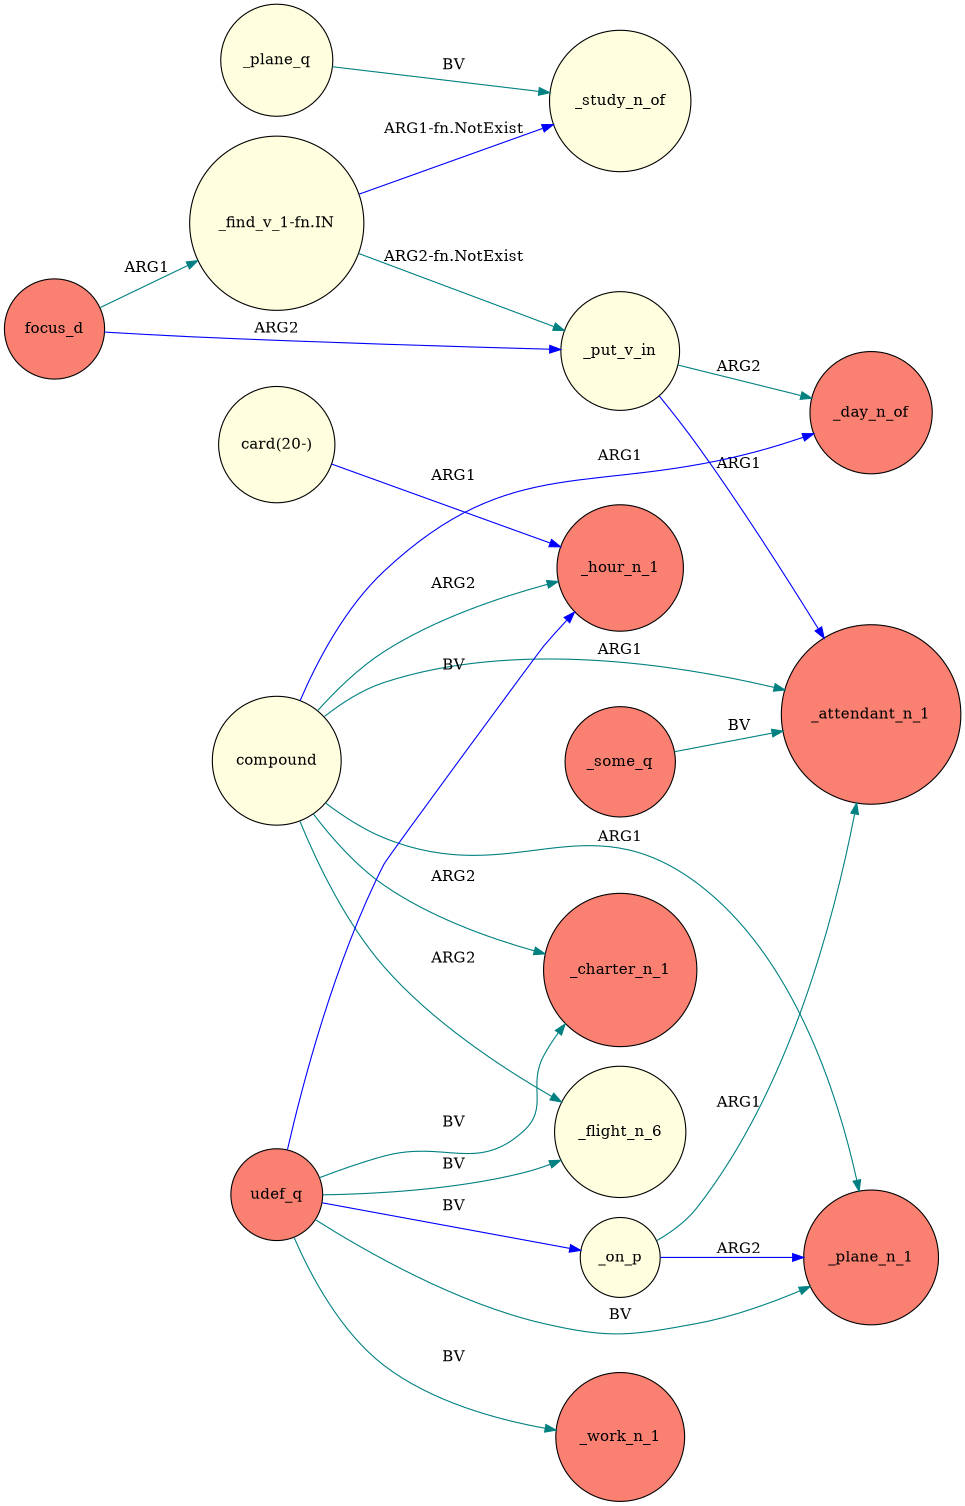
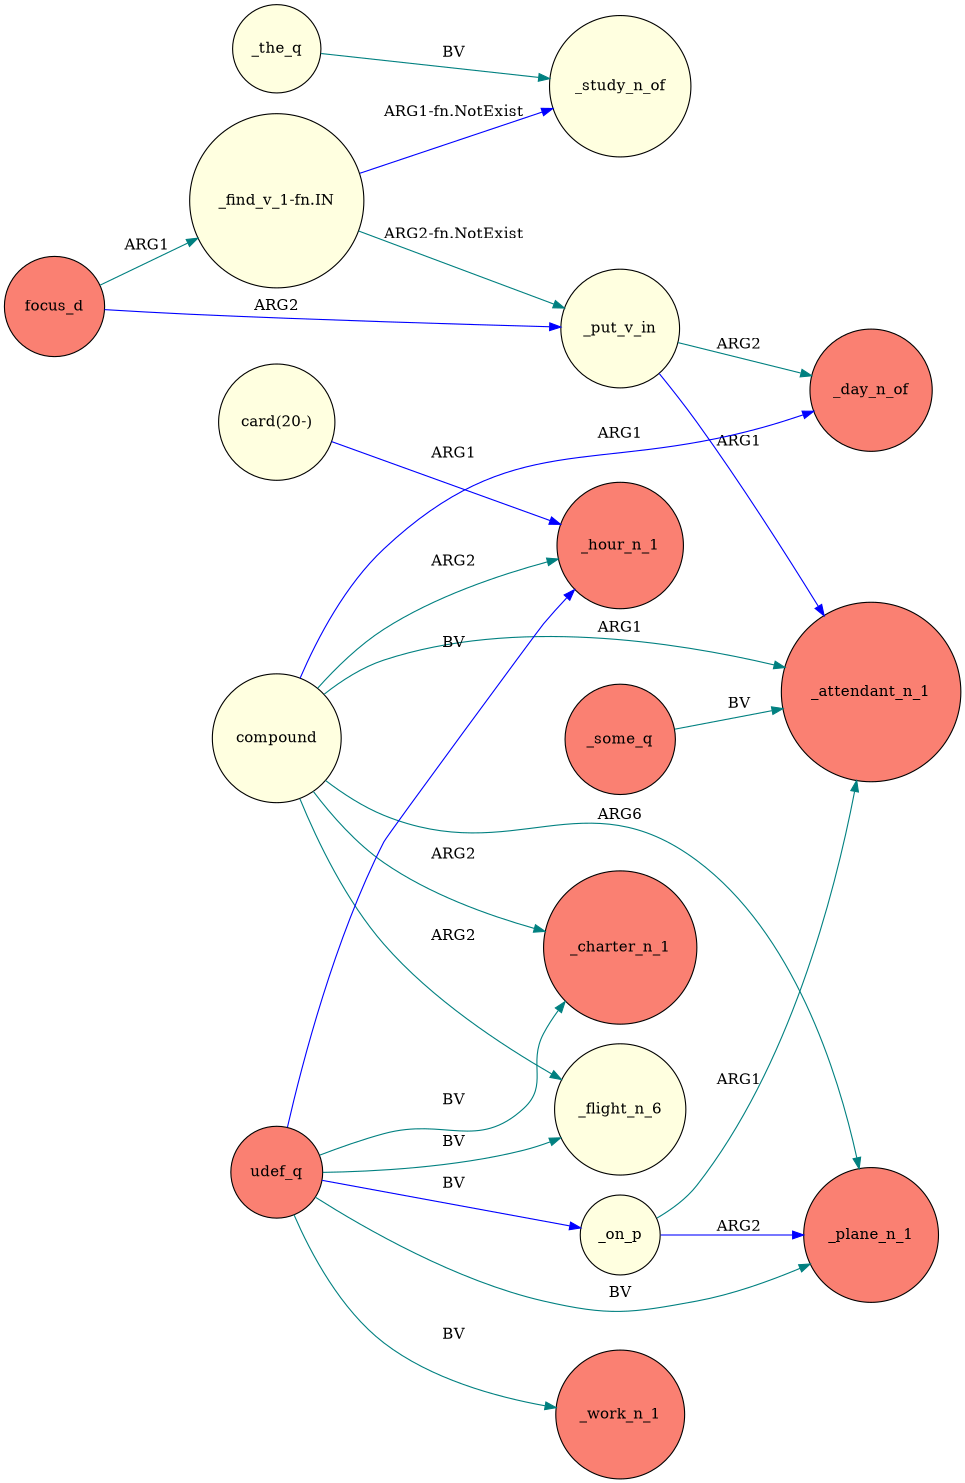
node "_plane_q": label "_plane_q" -> "_the_q"
edge "compound" -> "_plane_n_1": label "ARG1" -> "ARG6"
